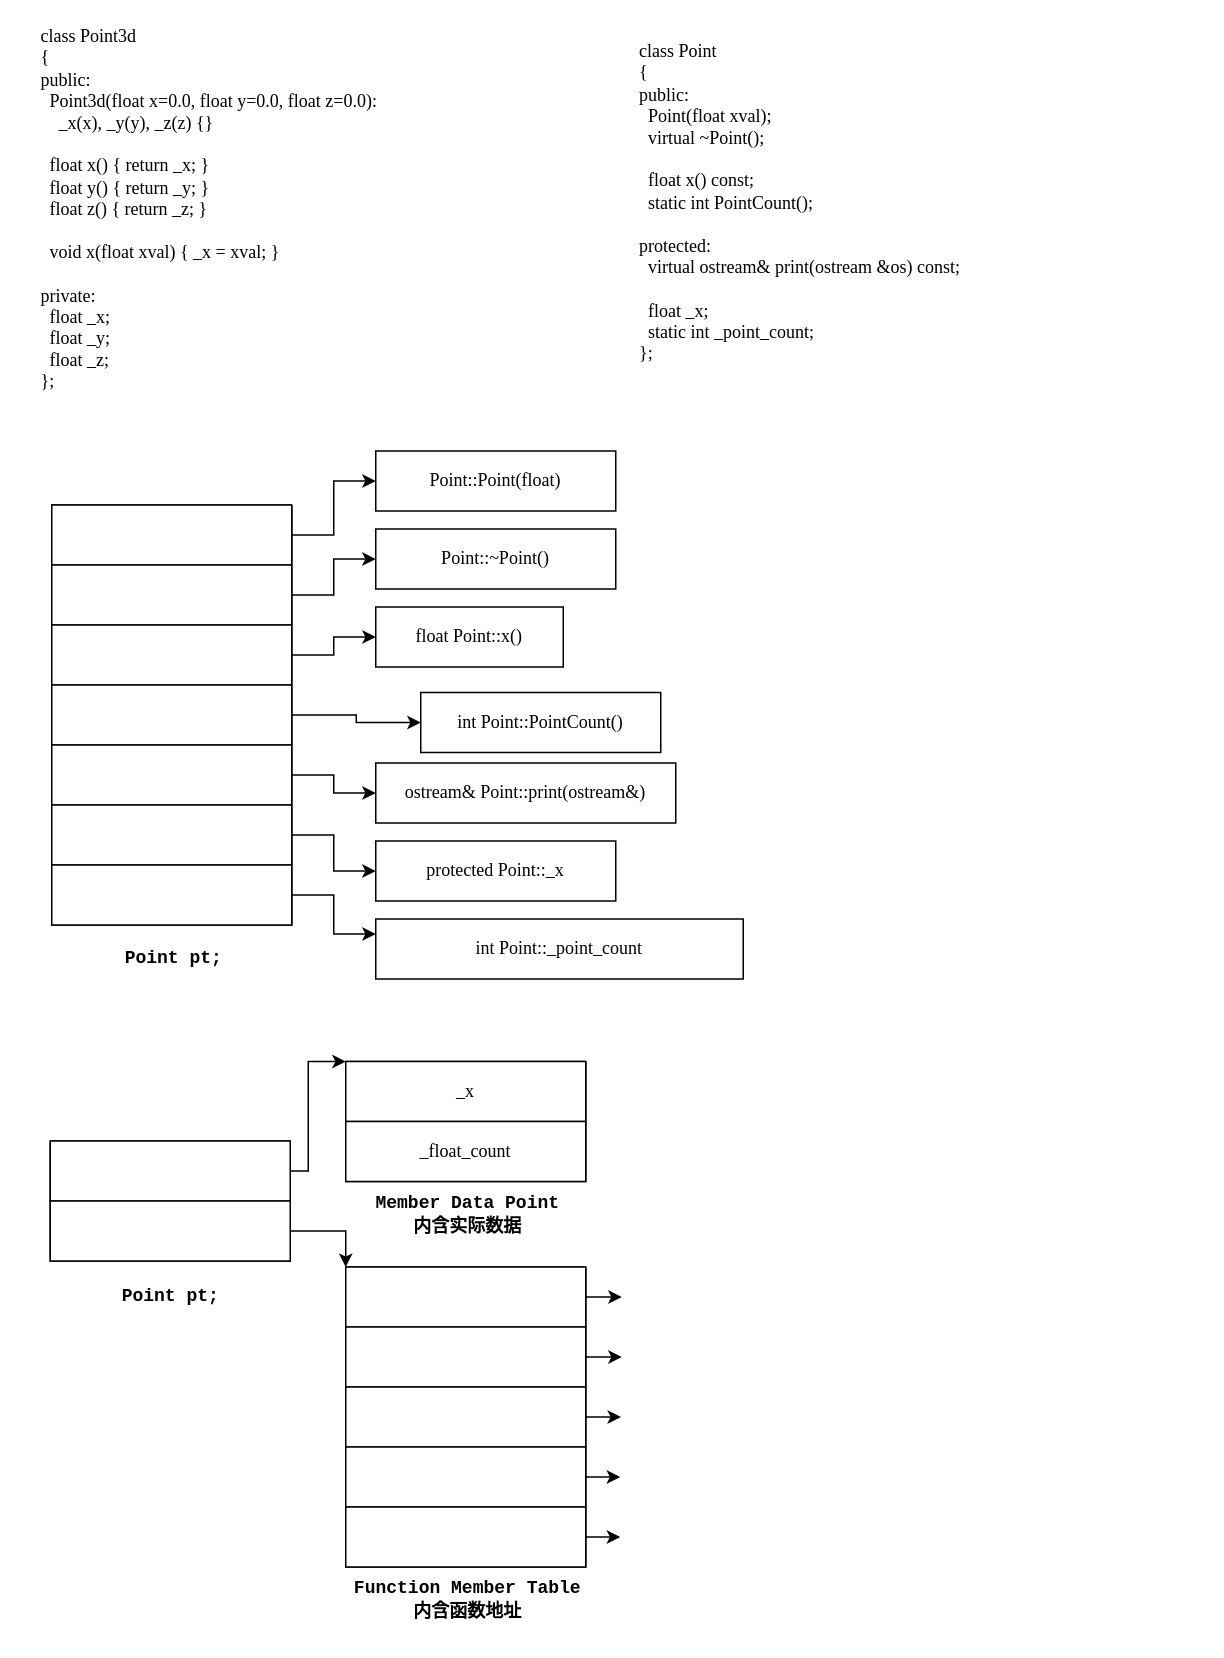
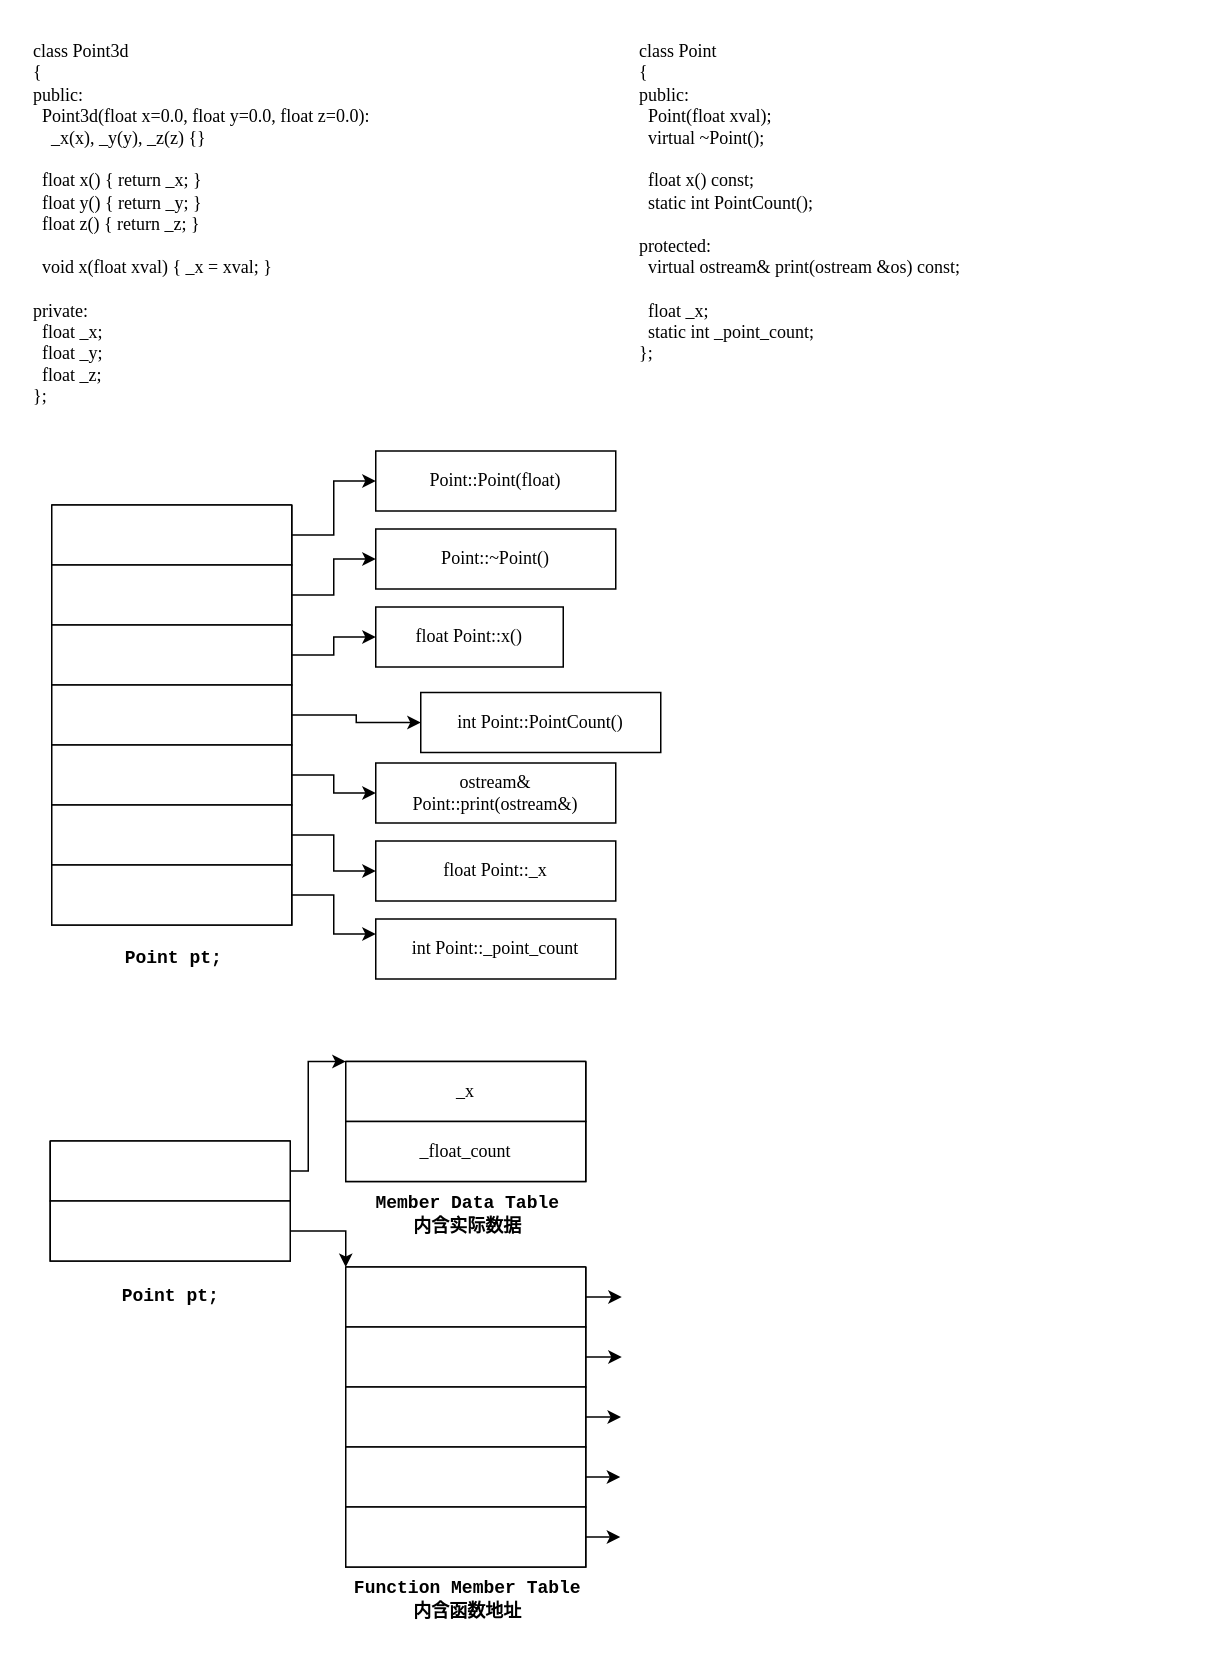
node "class Point3d { public: Point3d(float x=0.0, float y=0.0, float z=0.0): _x(x), _y(y), _z(z) {} float x() { return _x; } float y() { return _y; } float z() { return _z; } void x(float xval) { _x = xval; } private: float _x; float _y; float _z; };": moved (316, 226) -> (308, 241)
node "ostream& Point::print(ostream&)": size 300x60 -> 240x60
node "protected Point::_x": label "protected Point::_x" -> "float Point::_x"
node "int Point::_point_count": size 368x60 -> 240x60
node "Member Data Point 内含实际数据": label "Member Data Point 内含实际数据" -> "Member Data Table 内含实际数据"
